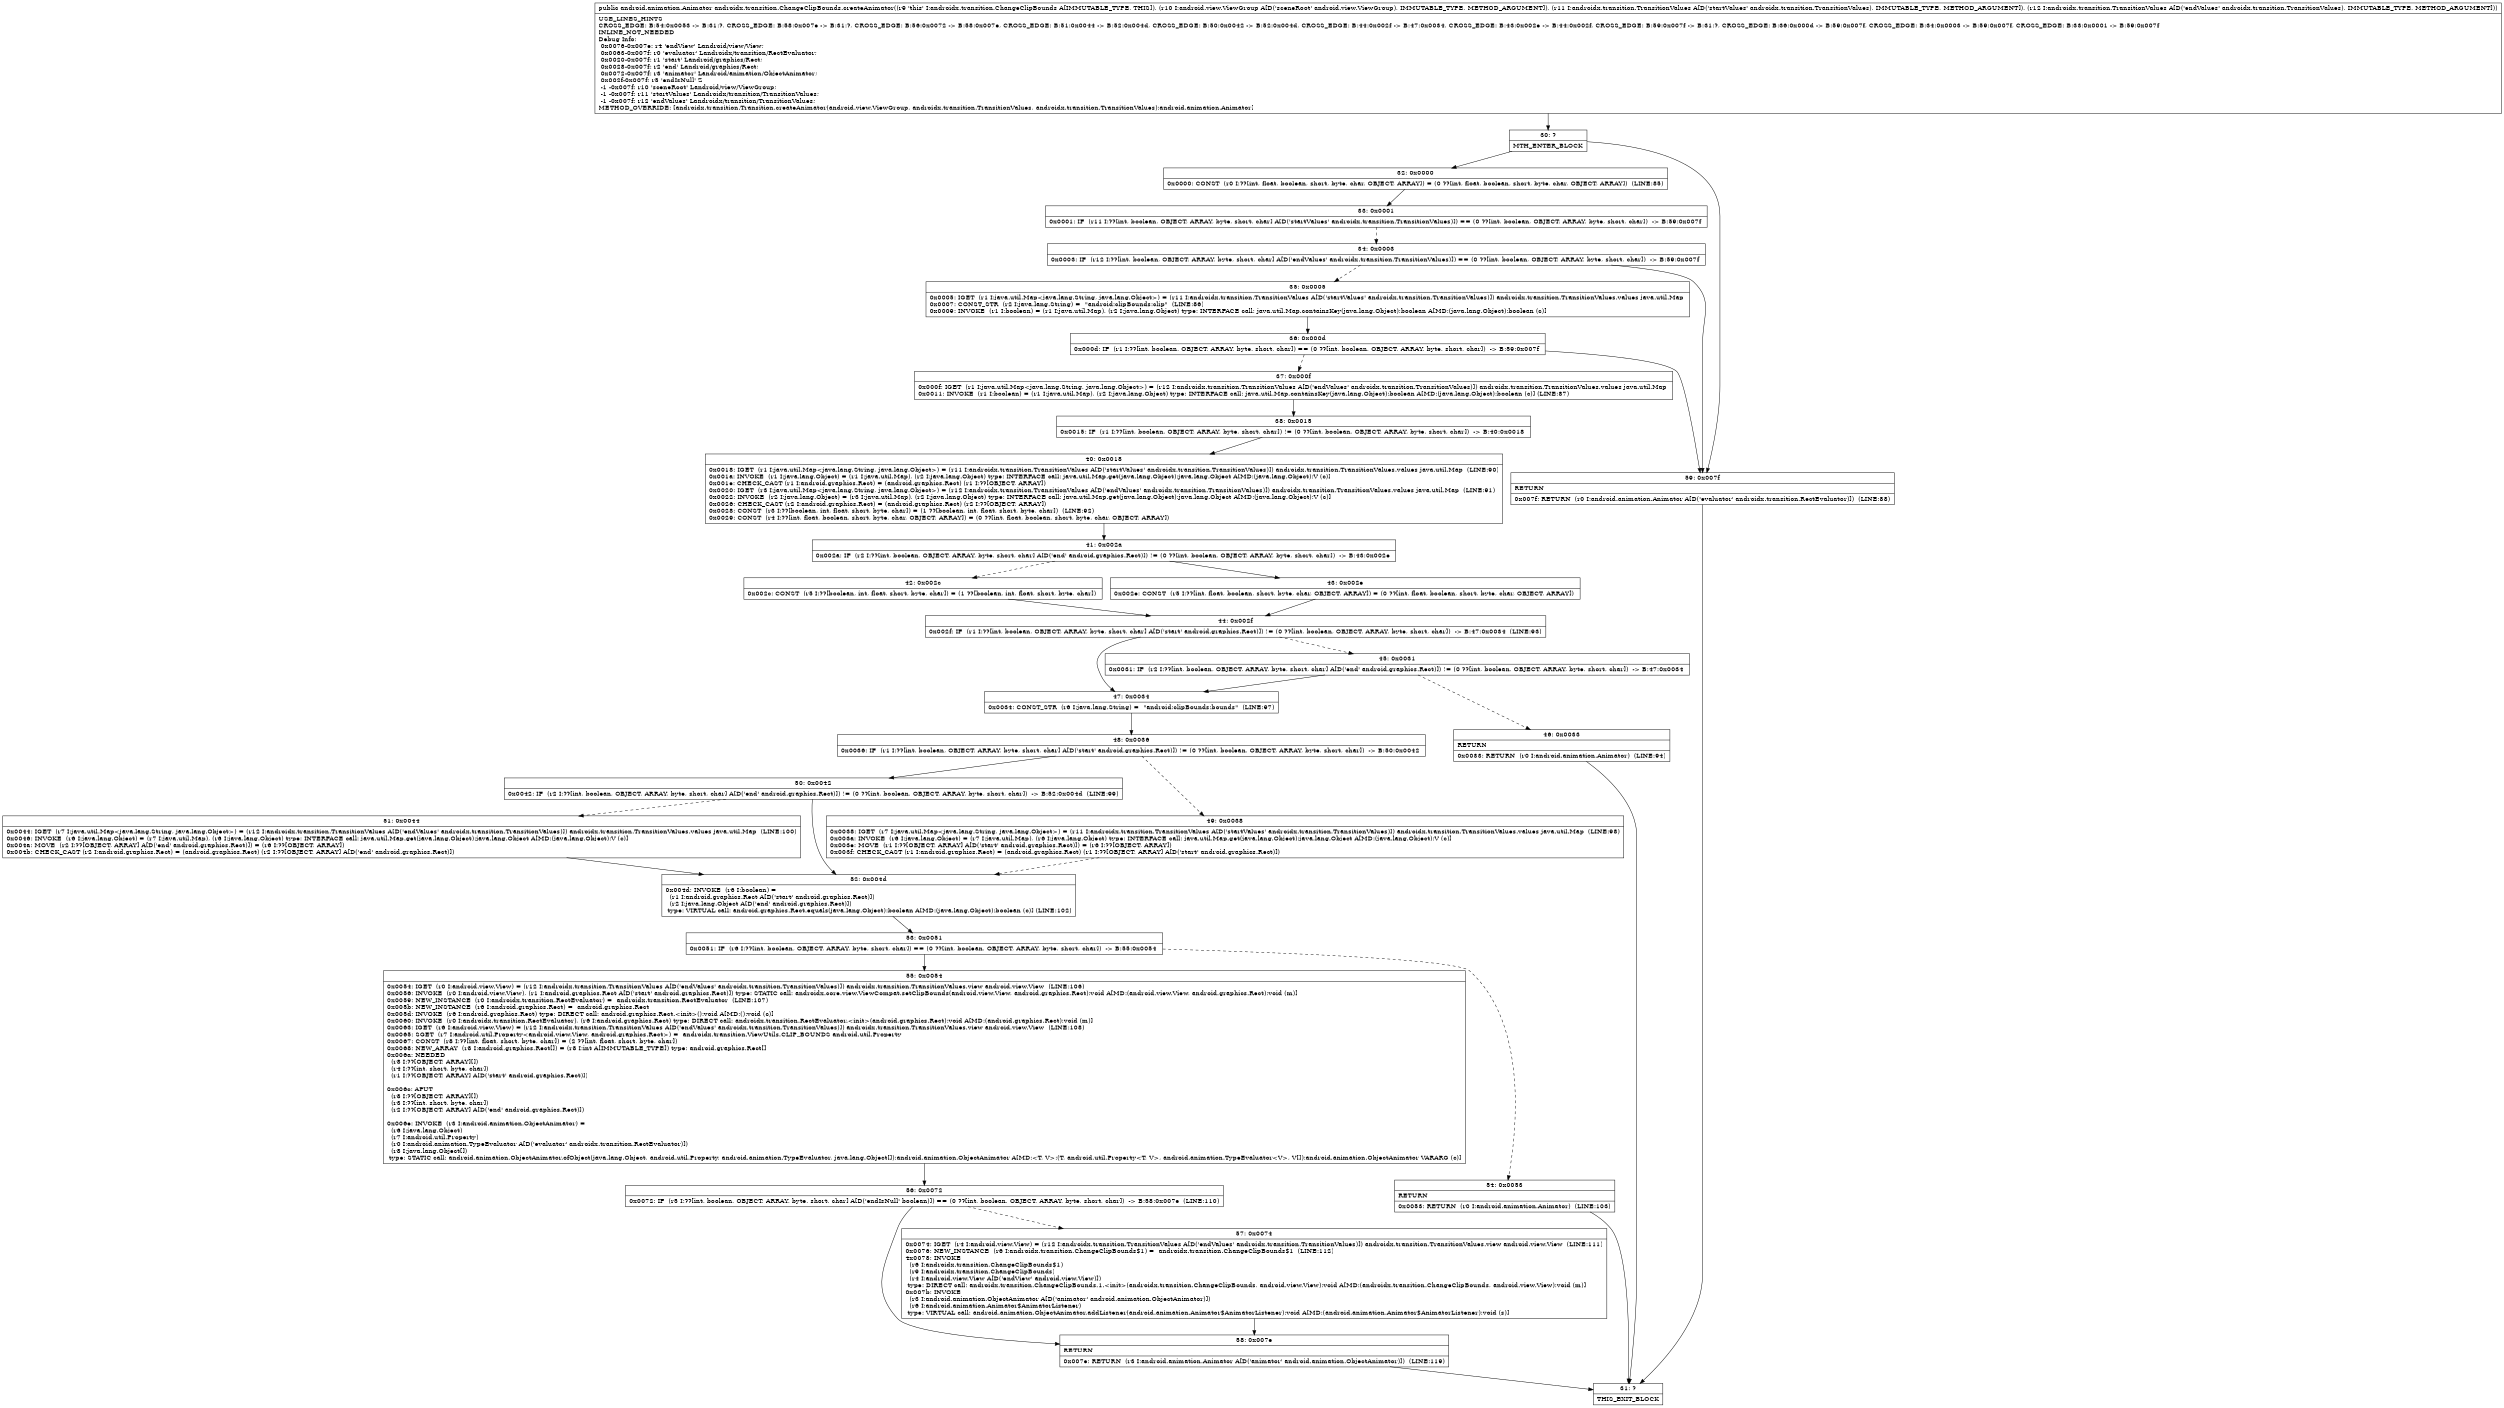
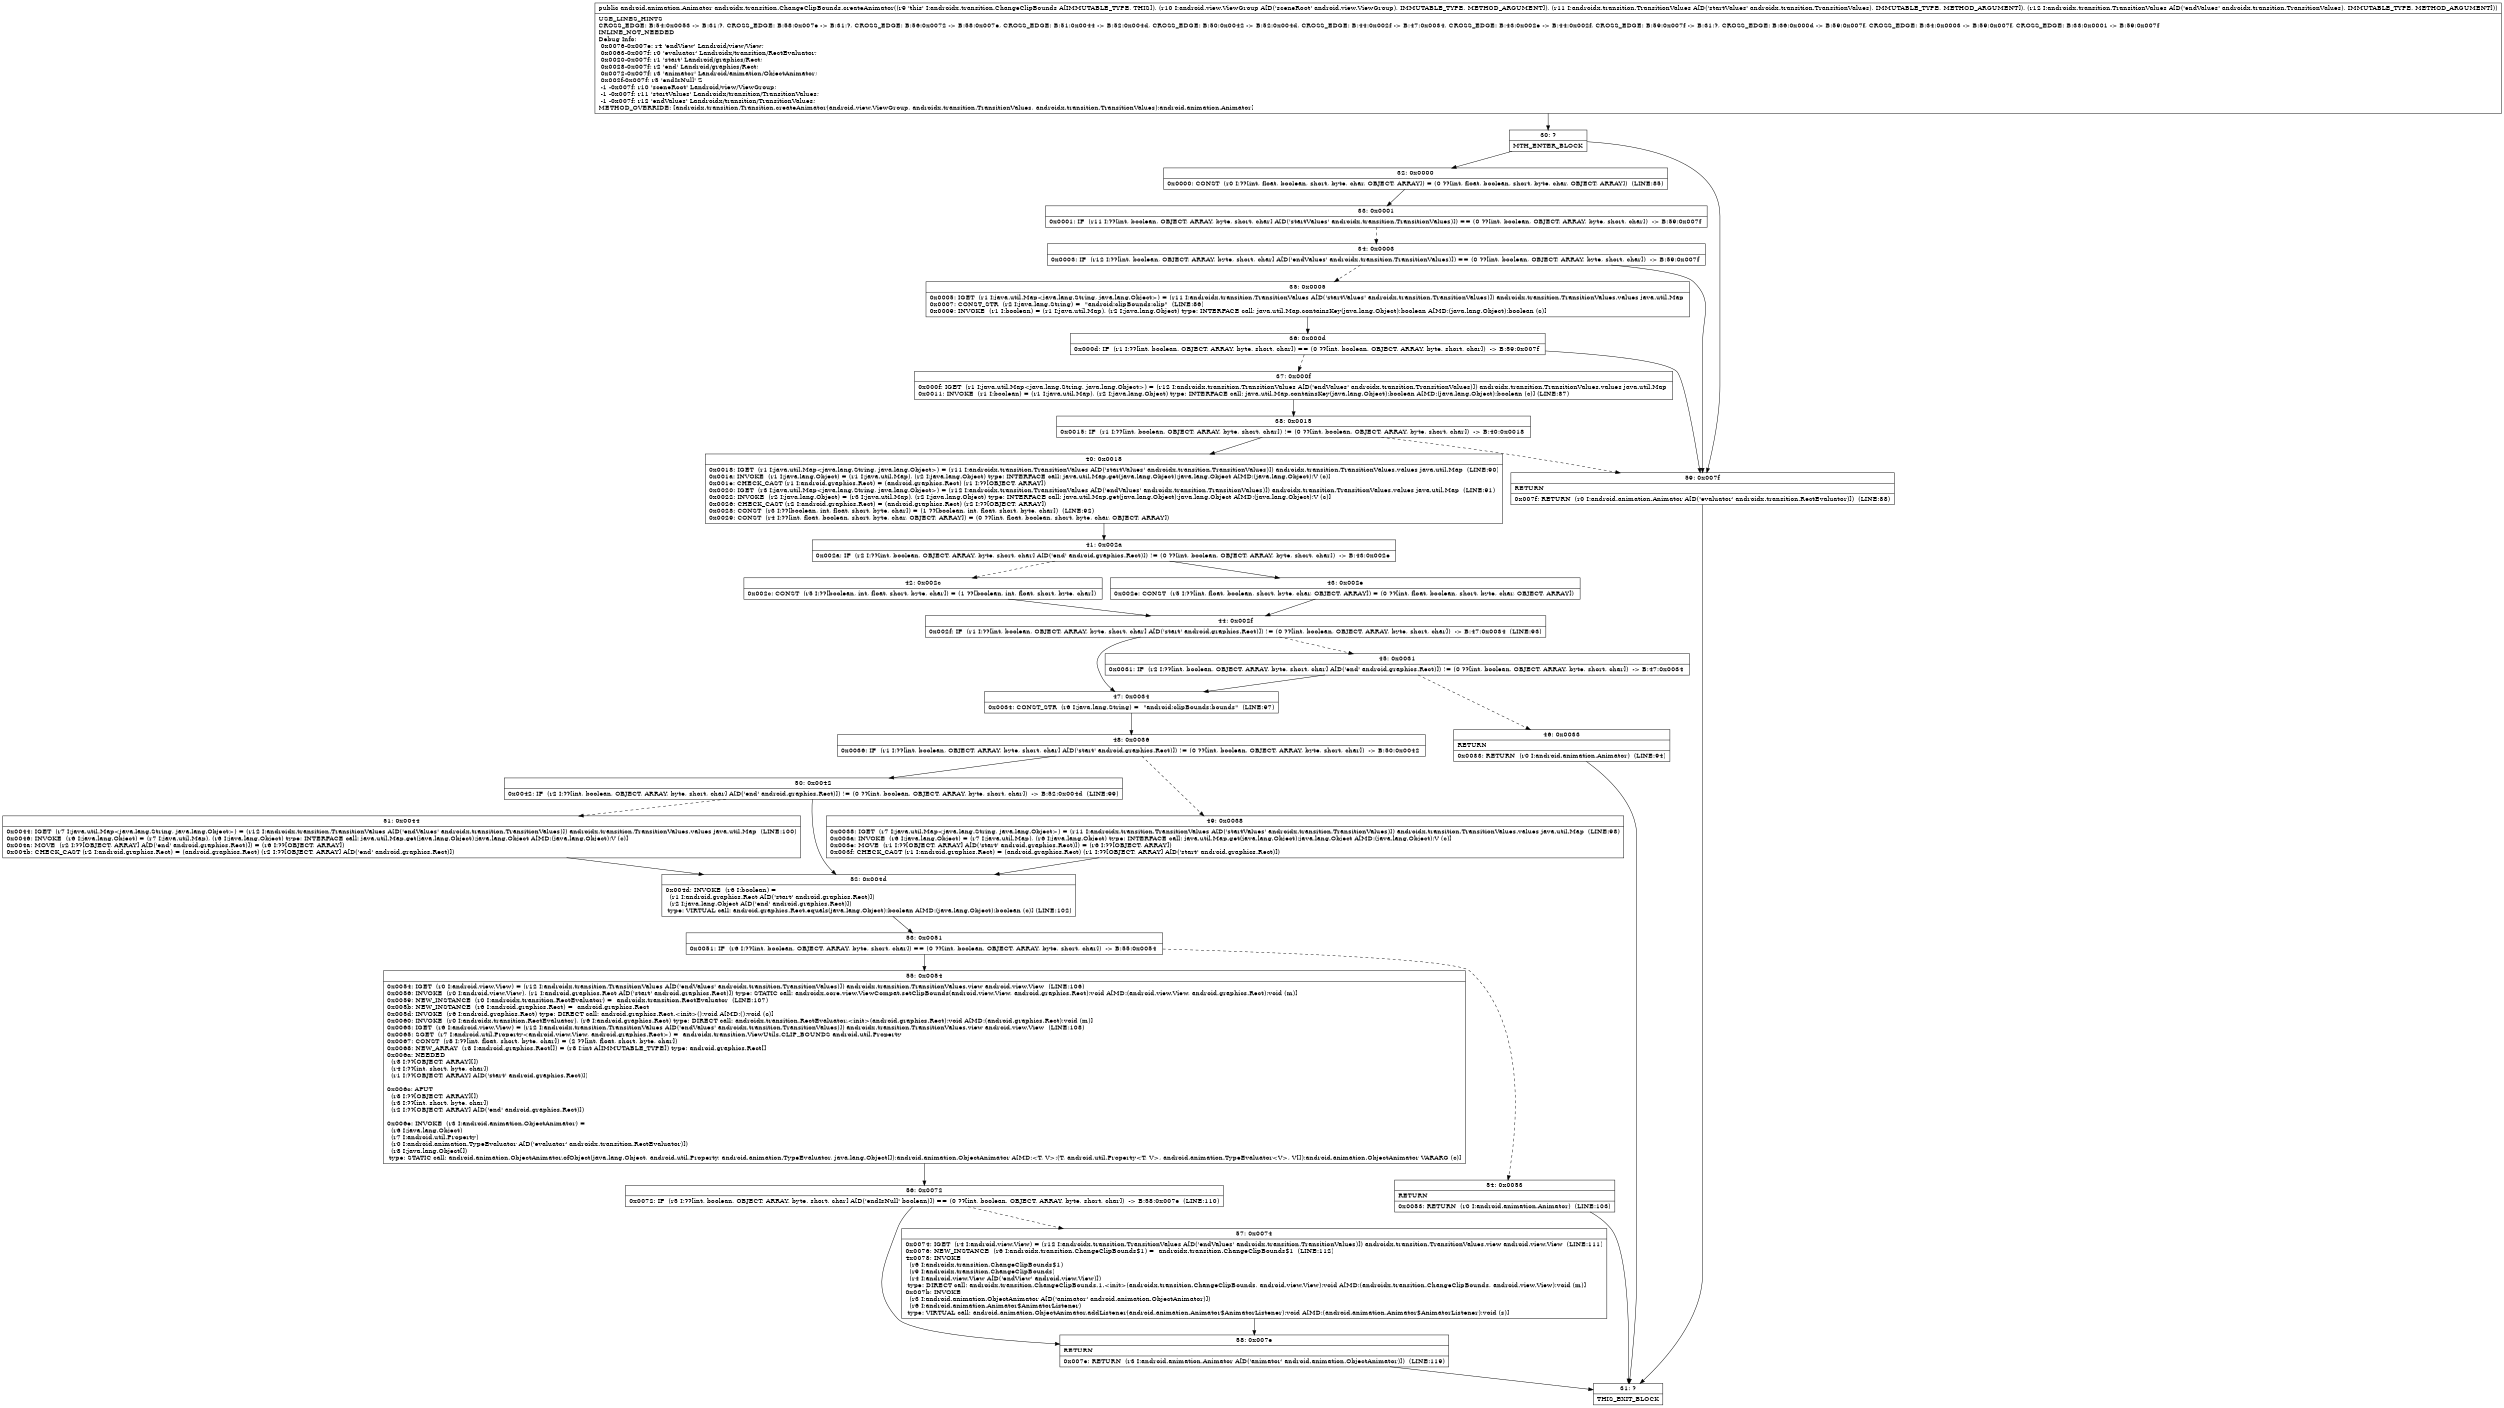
edge "38: 0x0015" -> "59: 0x007f": added
edge "49: 0x0038" -> "52: 0x004d": style dashed -> solid
